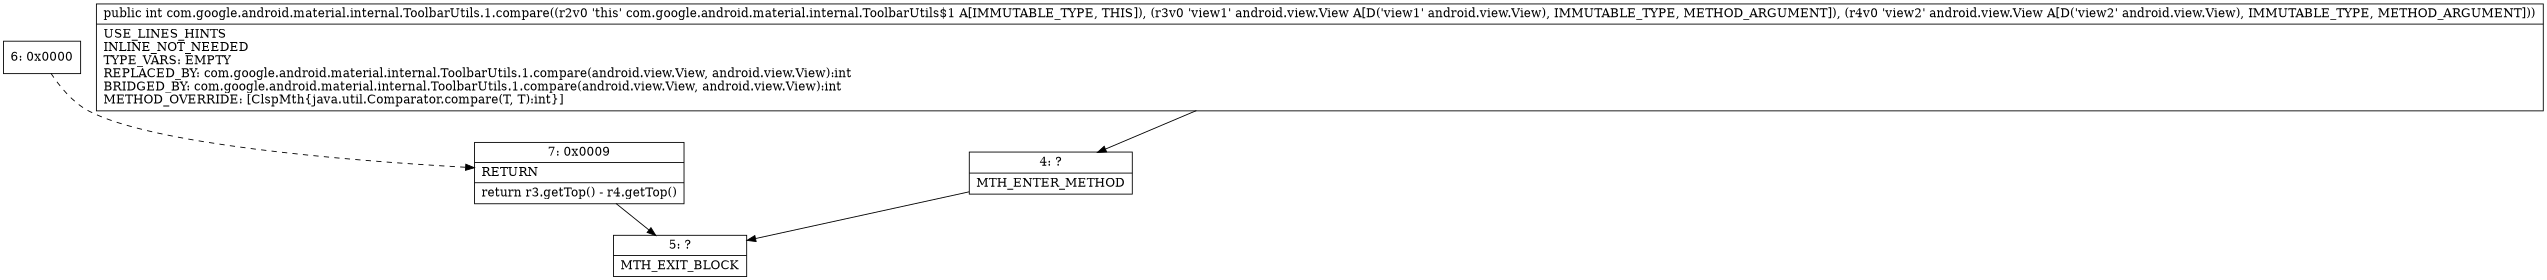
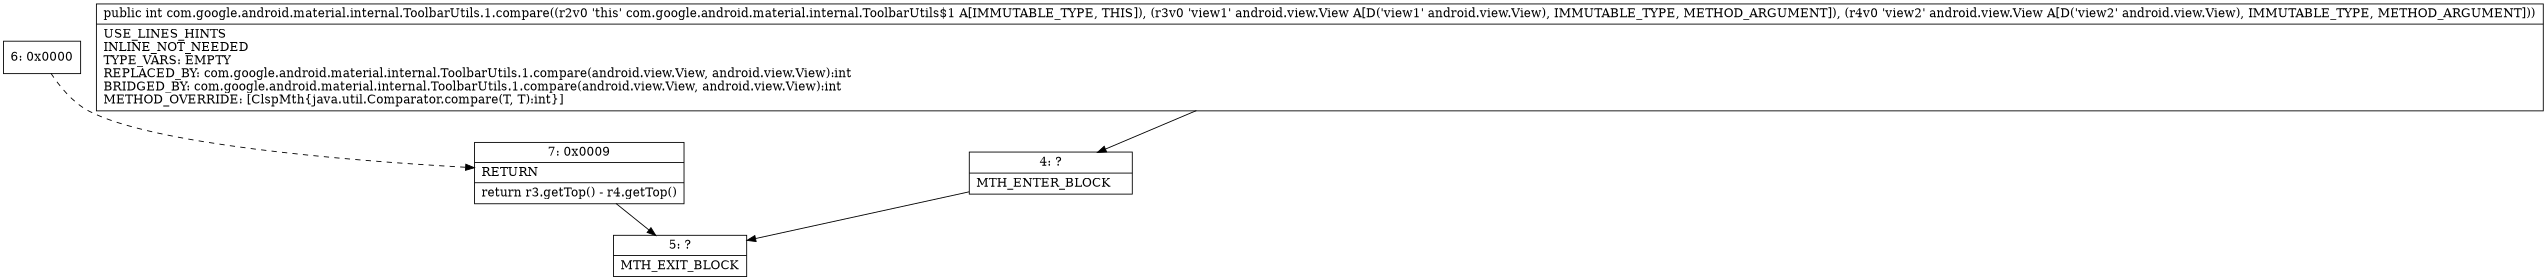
node "4: ?": text "MTH_ENTER_METHOD" -> "MTH_ENTER_BLOCK"
